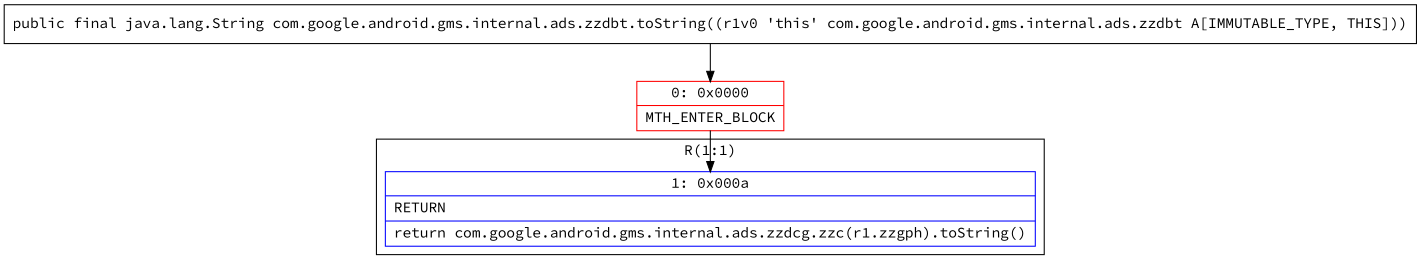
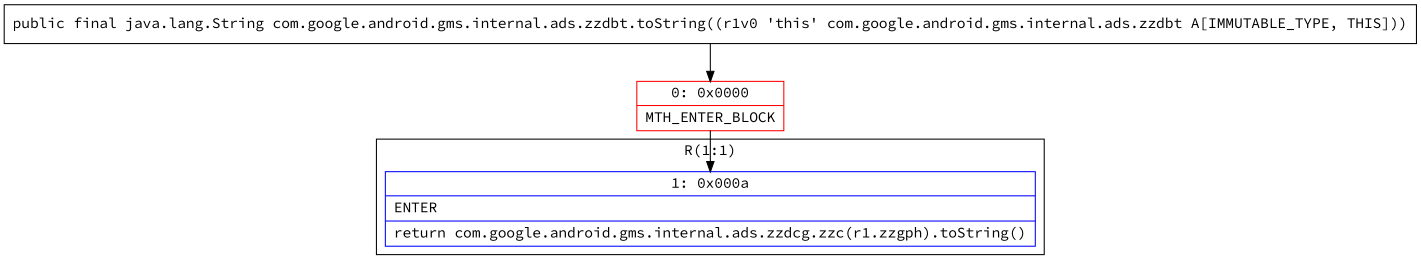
node "1: 0x000a": text "RETURN" -> "ENTER"
